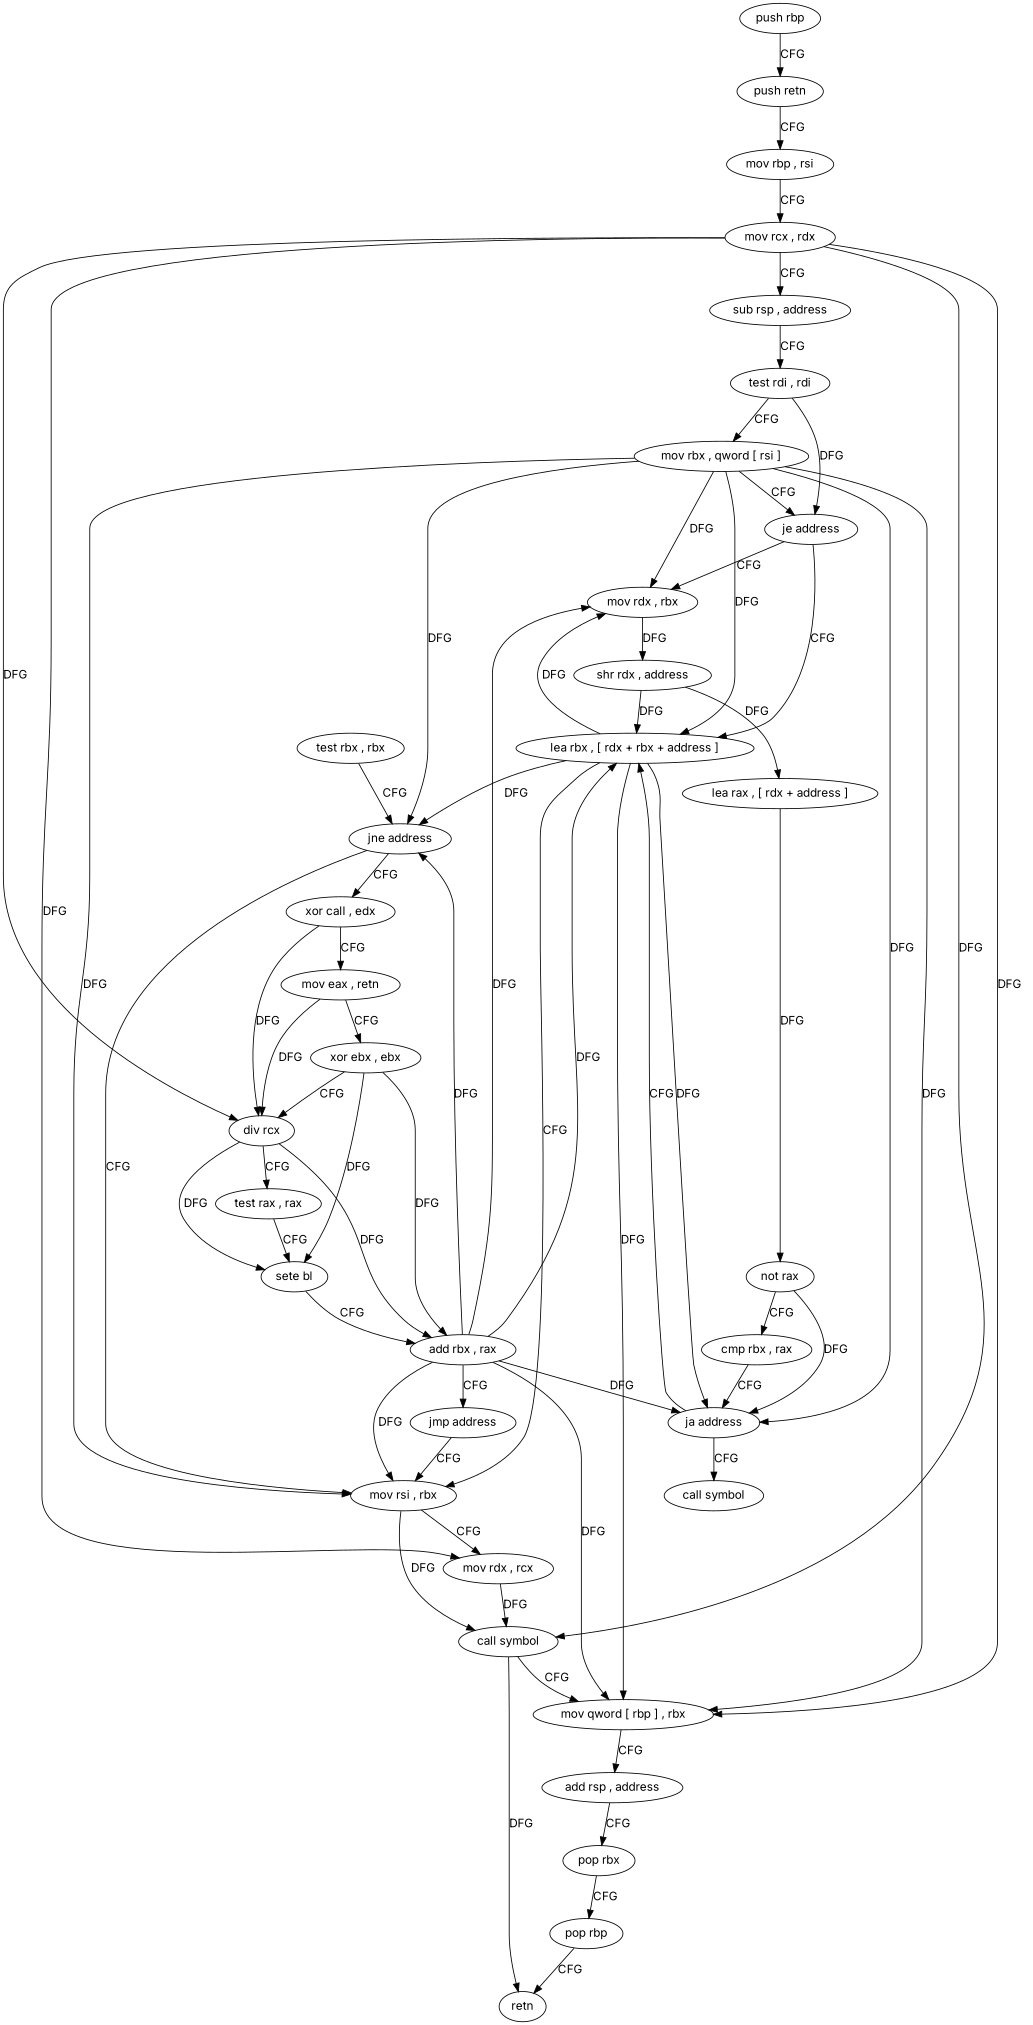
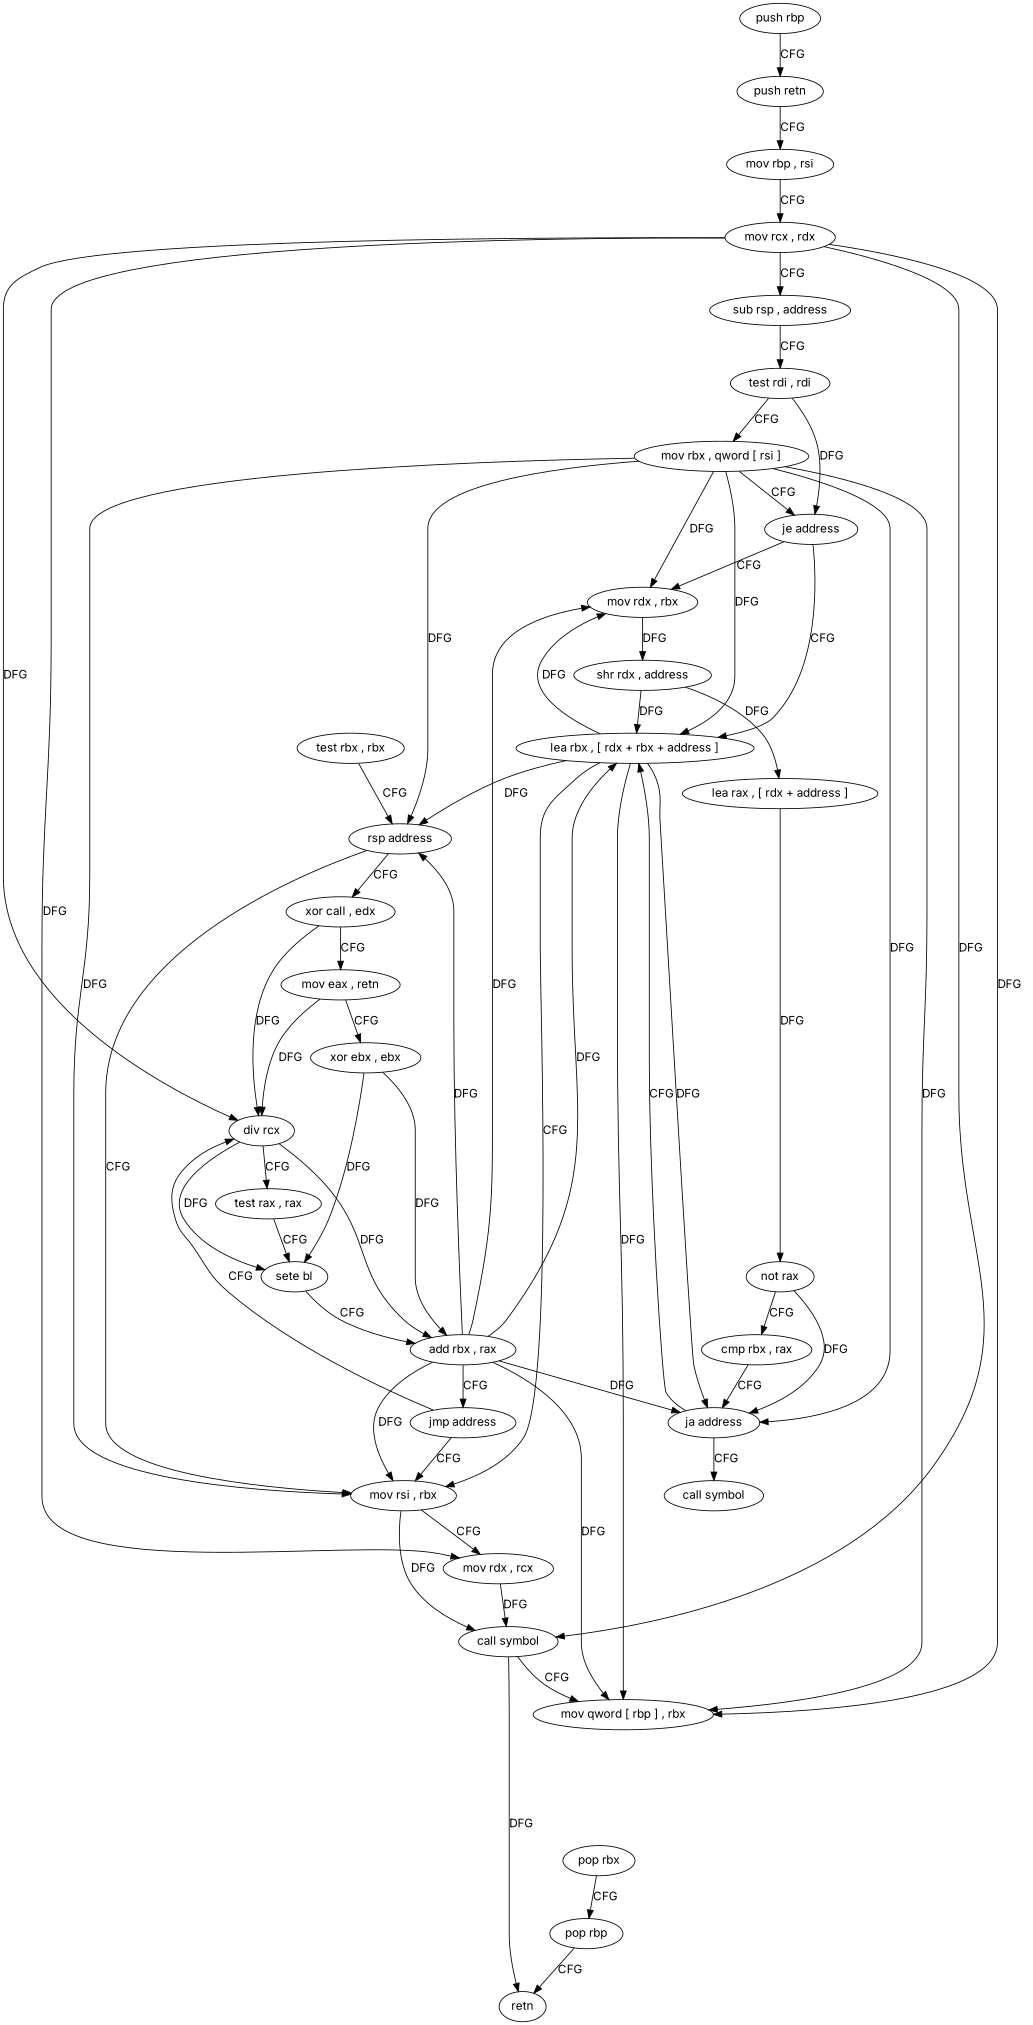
node "jne address": label "jne address" -> "rsp address"
edge "xor ebx , ebx" -> "div rcx": now "jmp address" -> "div rcx"
node "add rsp , address": removed
